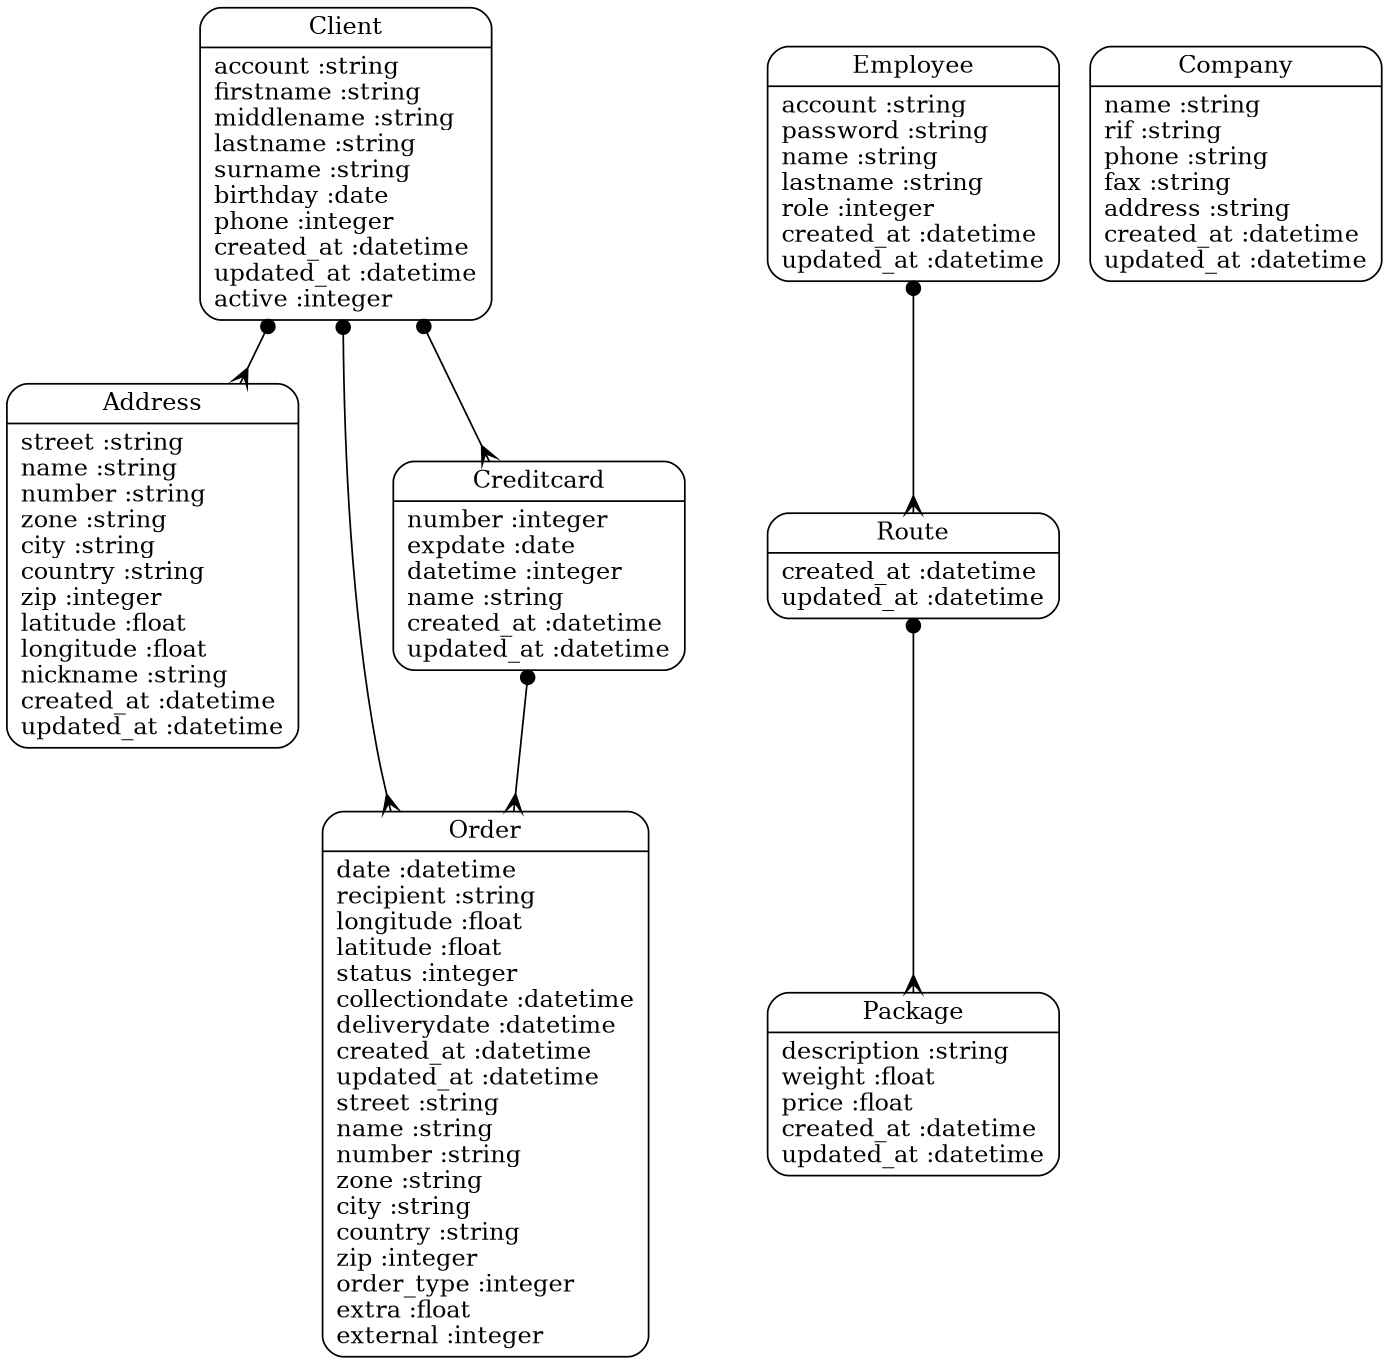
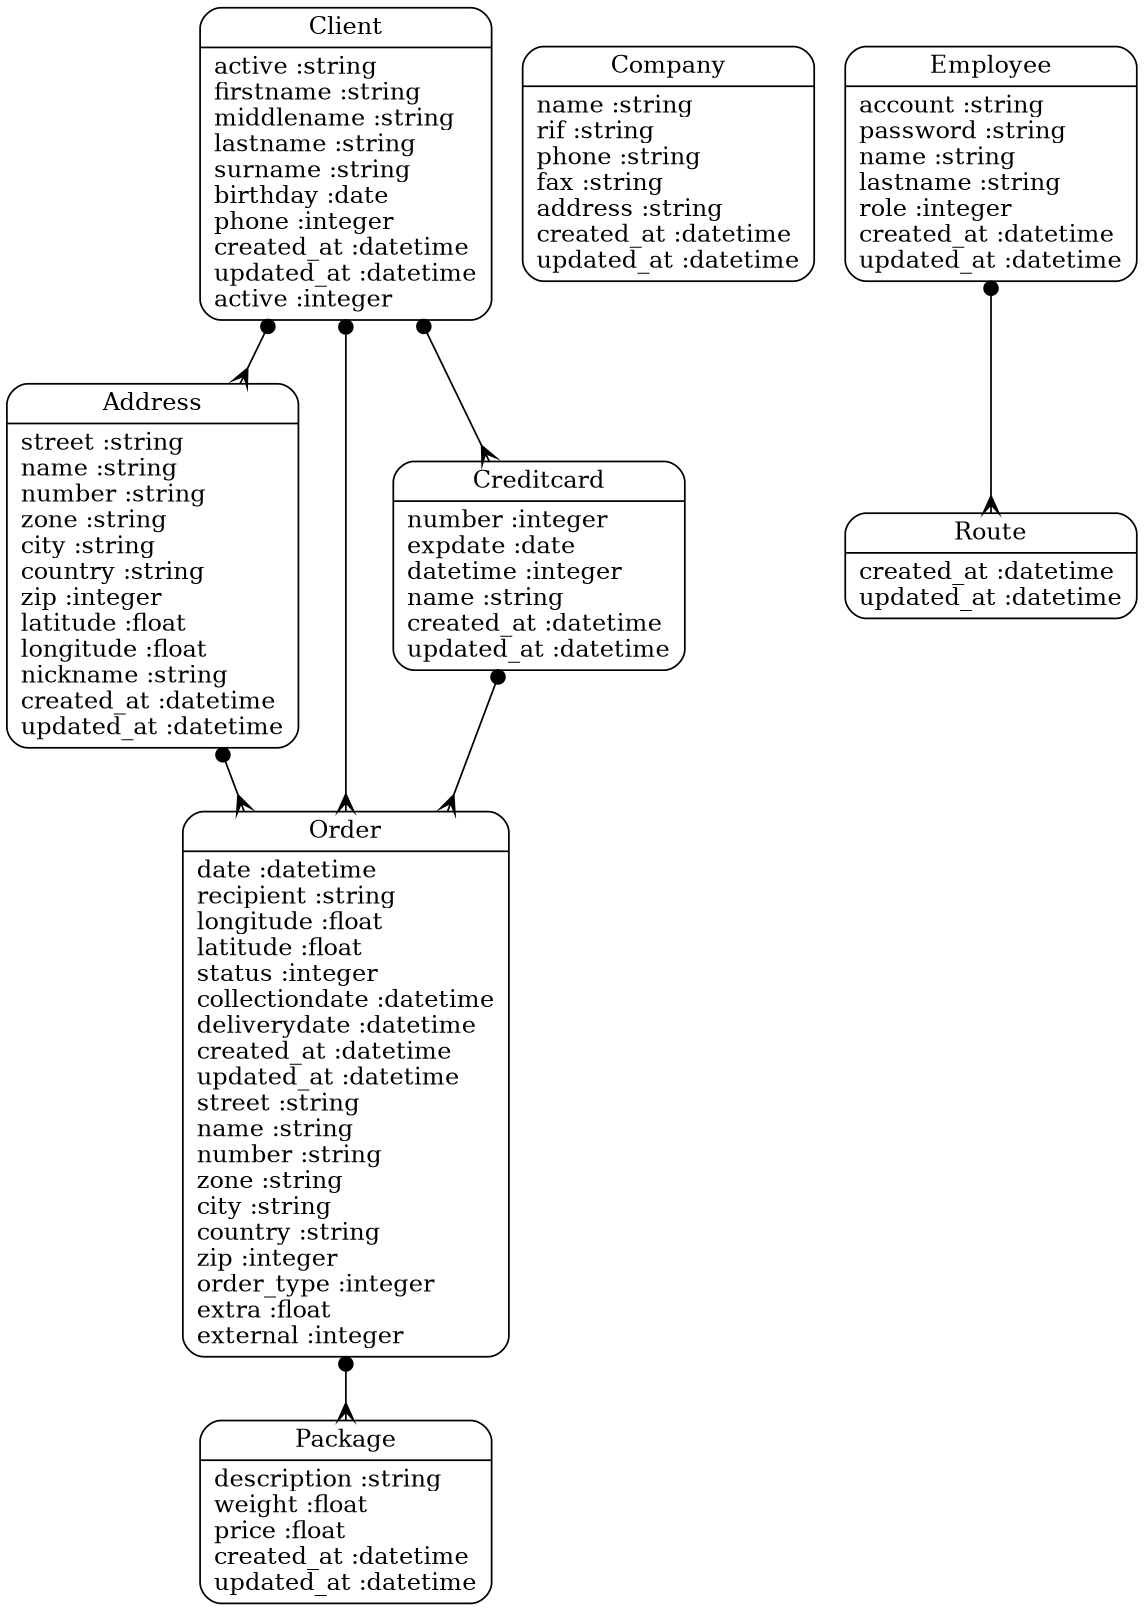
node "Client": text "account :string" -> "active :string"
edge "Address" -- "Order": added
edge "Route" -- "Package": now "Order" -- "Package"
